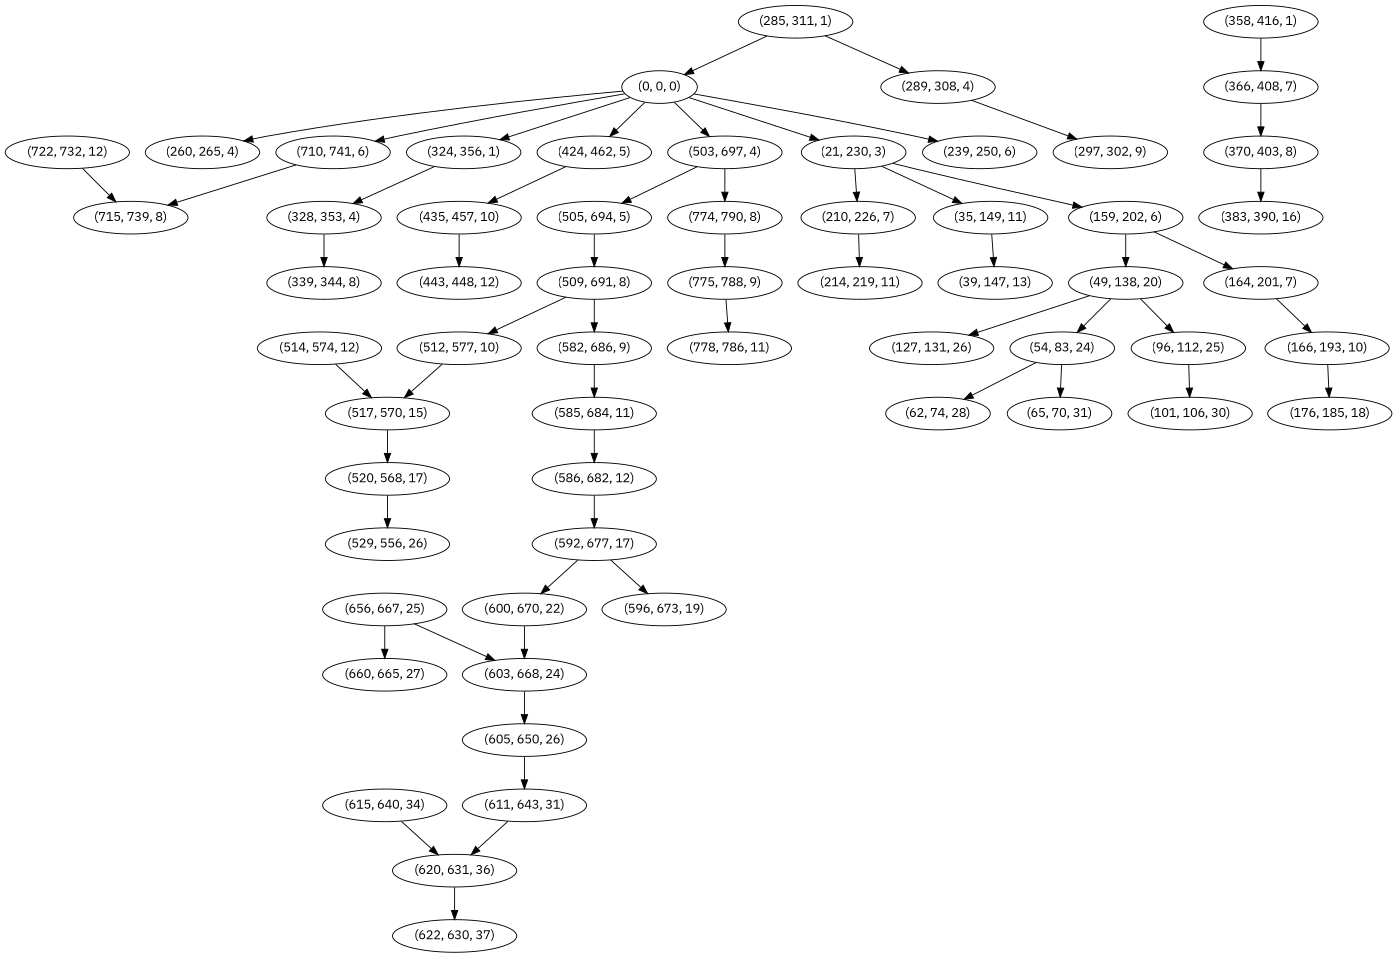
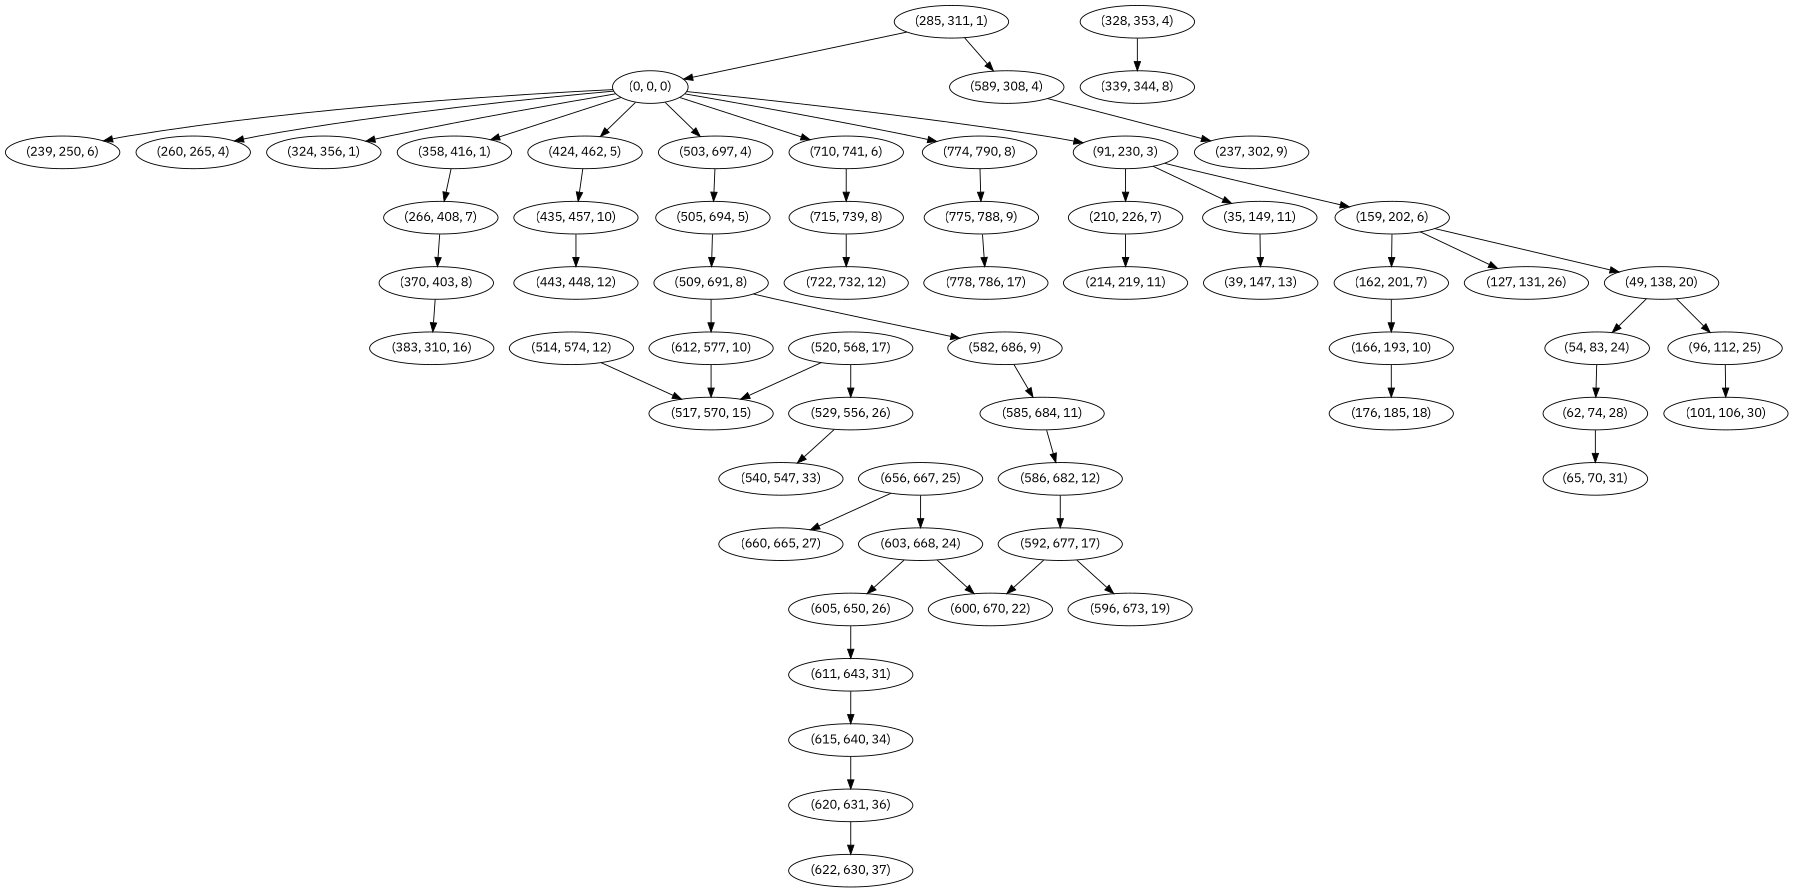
node "(289, 308, 4)": label "(289, 308, 4)" -> "(589, 308, 4)"
node "(366, 408, 7)": label "(366, 408, 7)" -> "(266, 408, 7)"
edge "(0, 0, 0)" -> "(358, 416, 1)": added
node "(21, 230, 3)": label "(21, 230, 3)" -> "(91, 230, 3)"
node "(297, 302, 9)": label "(297, 302, 9)" -> "(237, 302, 9)"
edge "(503, 697, 4)" -> "(774, 790, 8)": now "(0, 0, 0)" -> "(774, 790, 8)"
edge "(722, 732, 12)" -> "(715, 739, 8)": reversed
edge "(324, 356, 1)" -> "(328, 353, 4)": removed
node "(383, 390, 16)": label "(383, 390, 16)" -> "(383, 310, 16)"
node "(164, 201, 7)": label "(164, 201, 7)" -> "(162, 201, 7)"
edge "(49, 138, 20)" -> "(127, 131, 26)": now "(159, 202, 6)" -> "(127, 131, 26)"
node "(512, 577, 10)": label "(512, 577, 10)" -> "(612, 577, 10)"
node "(778, 786, 11)": label "(778, 786, 11)" -> "(778, 786, 17)"
edge "(54, 83, 24)" -> "(65, 70, 31)": now "(62, 74, 28)" -> "(65, 70, 31)"
edge "(517, 570, 15)" -> "(520, 568, 17)": reversed
node "(540, 547, 33)": added
edge "(600, 670, 22)" -> "(603, 668, 24)": reversed
edge "(611, 643, 31)" -> "(620, 631, 36)": now "(611, 643, 31)" -> "(615, 640, 34)"
